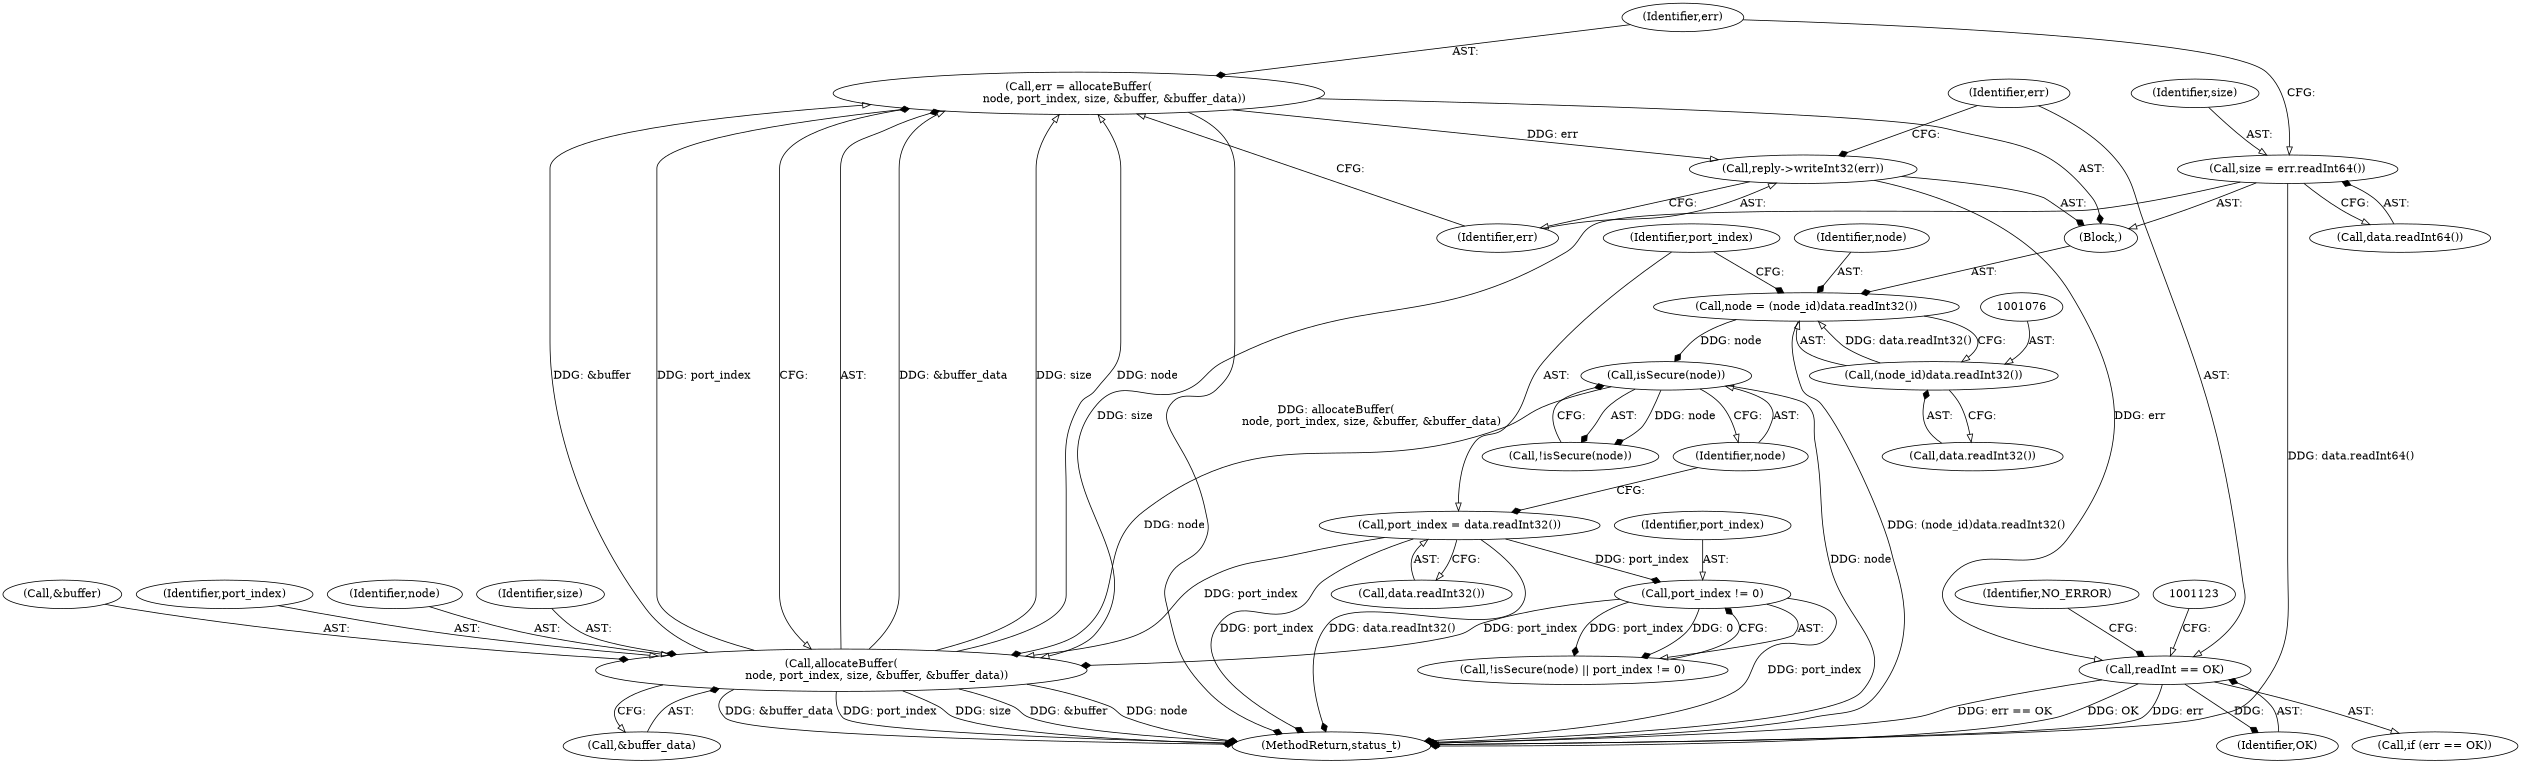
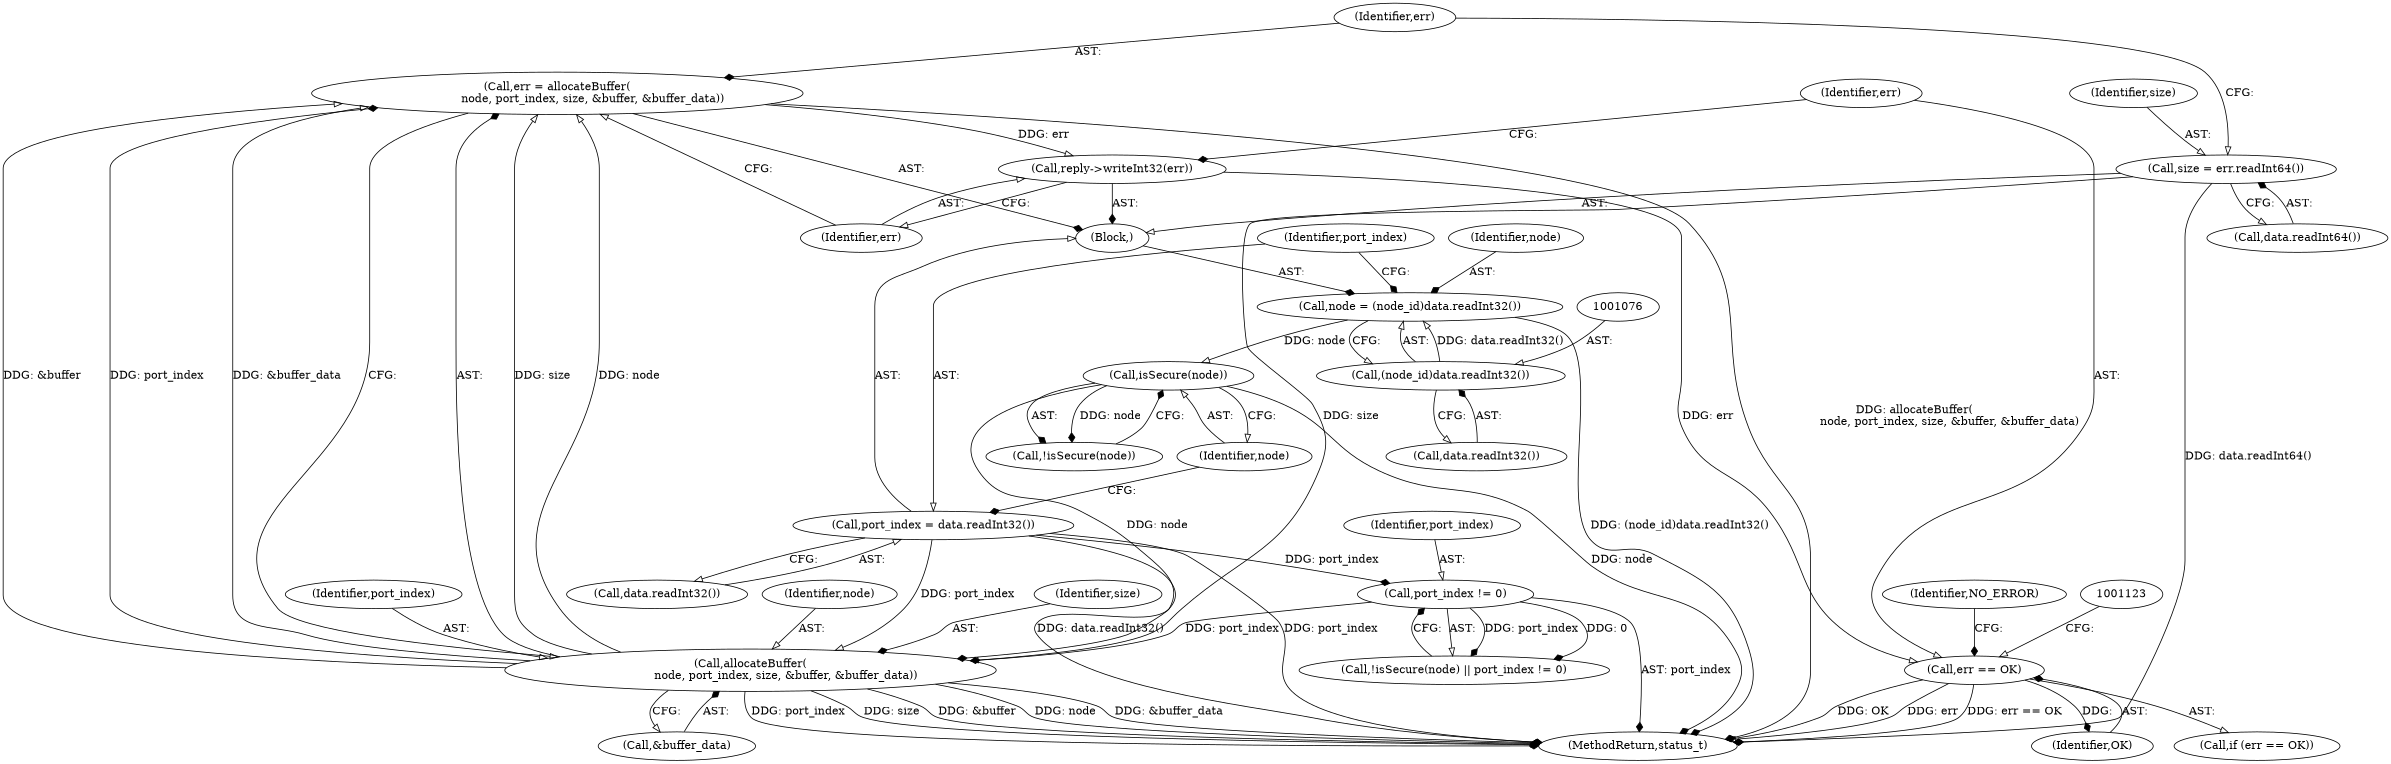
edge "(Call,port_index = data.readInt32())" -> "(Block,)": added, label "AST:"
edge "(Call,node = (node_id)data.readInt32())" -> "(Call,isSecure(node))": arrowhead diamond -> onormal
node "(Call,&buffer)": removed
edge "(Call,port_index != 0)" -> "(MethodReturn,status_t)": label "DDG: port_index" -> "AST: port_index"
node "(Call,readInt == OK)": label "(Call,readInt == OK)" -> "(Call,err == OK)"
